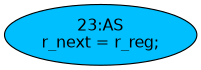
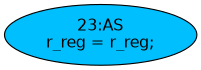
node "23:AS r_next = r_reg;": label "23:AS r_next = r_reg;" -> "23:AS r_reg = r_reg;"
